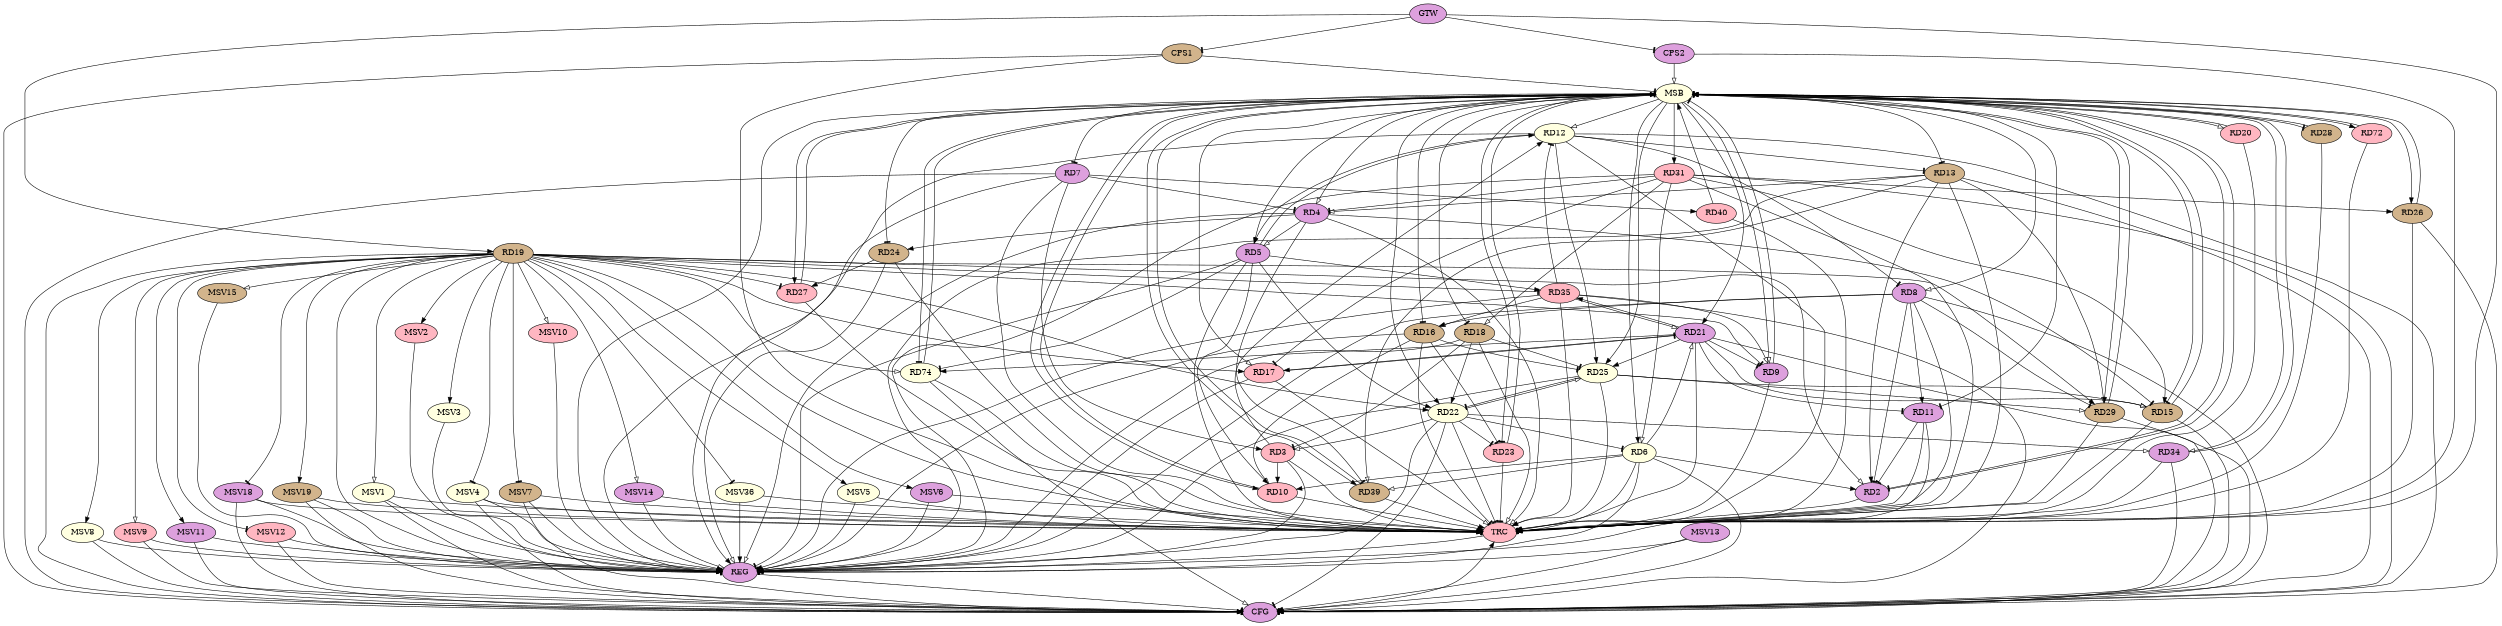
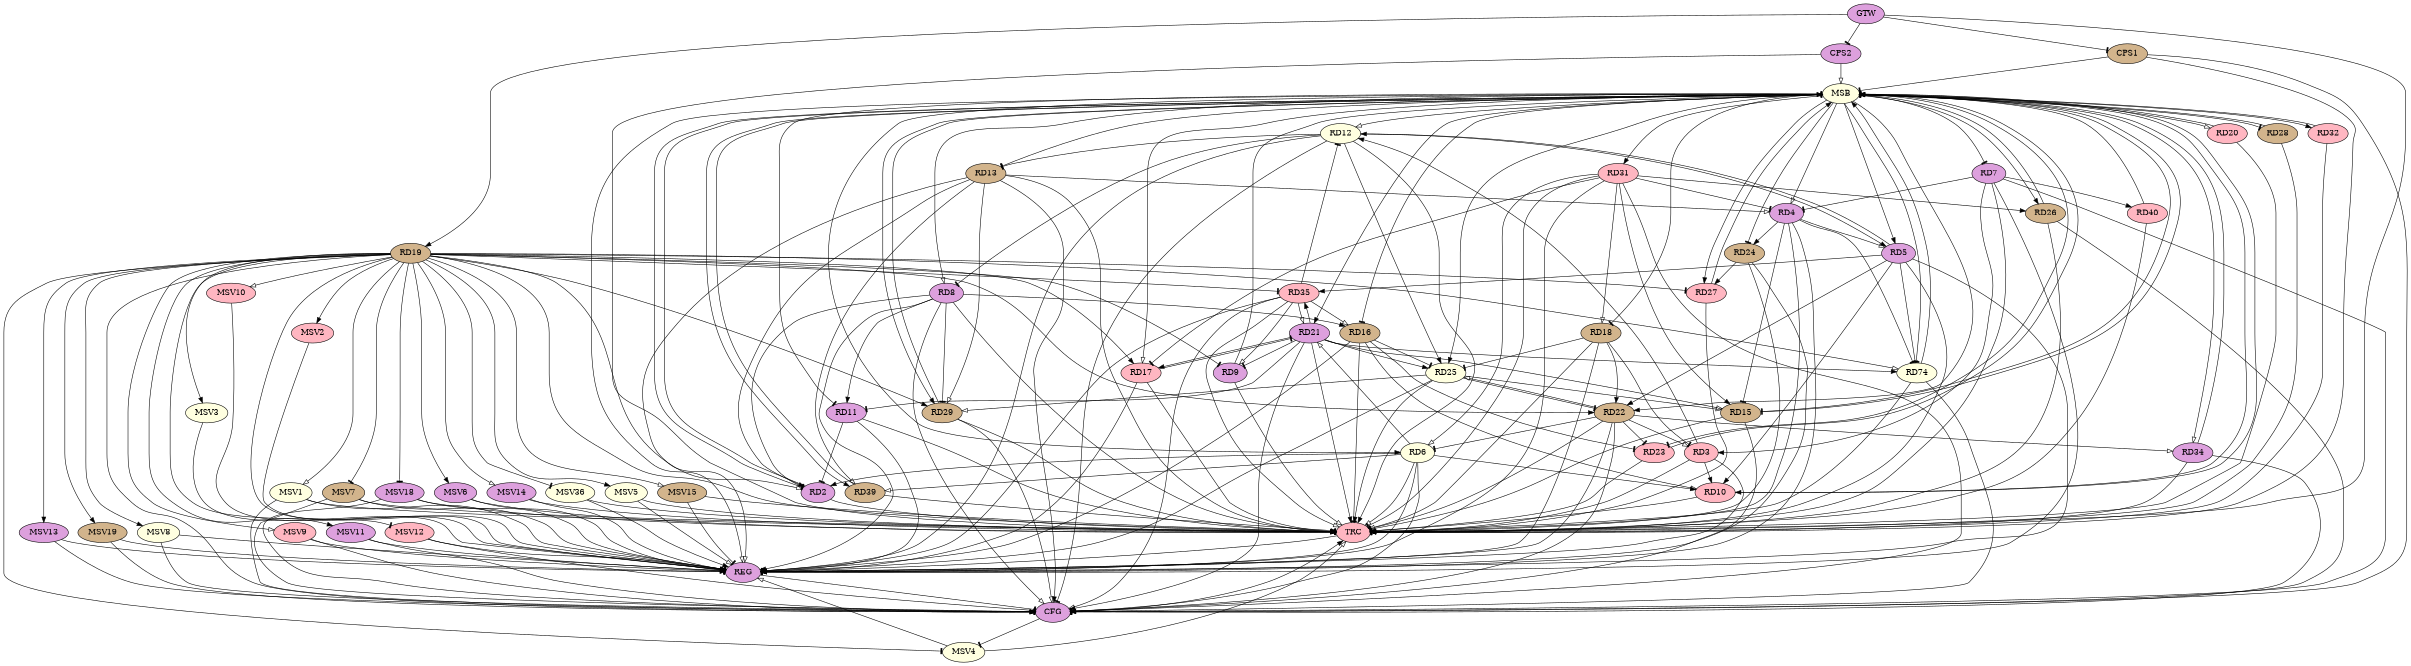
node "RD72": label "RD72" -> "RD32"
edge "MSB" -> "RD9": removed
edge "RD19" -> "MSV13": added
edge "RD4" -> "RD39": now "RD4" -> "RD74"
node "RD22": fillcolor lightyellow -> tan
edge "MSV19" -> "TRC": now "MSV15" -> "TRC"
edge "MSV4" -> "CFG": reversed
